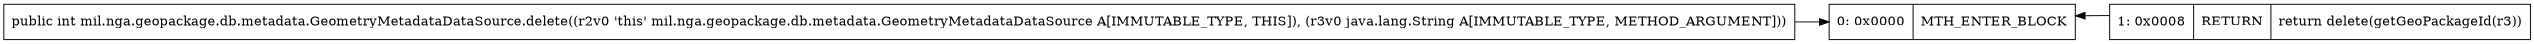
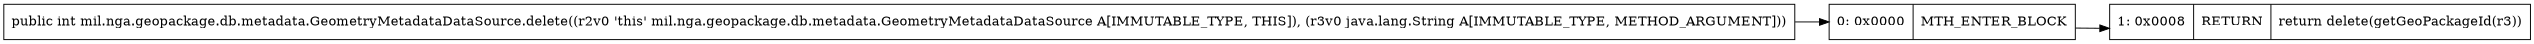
edge "1: 0x0008" -> "0: 0x0000": reversed
